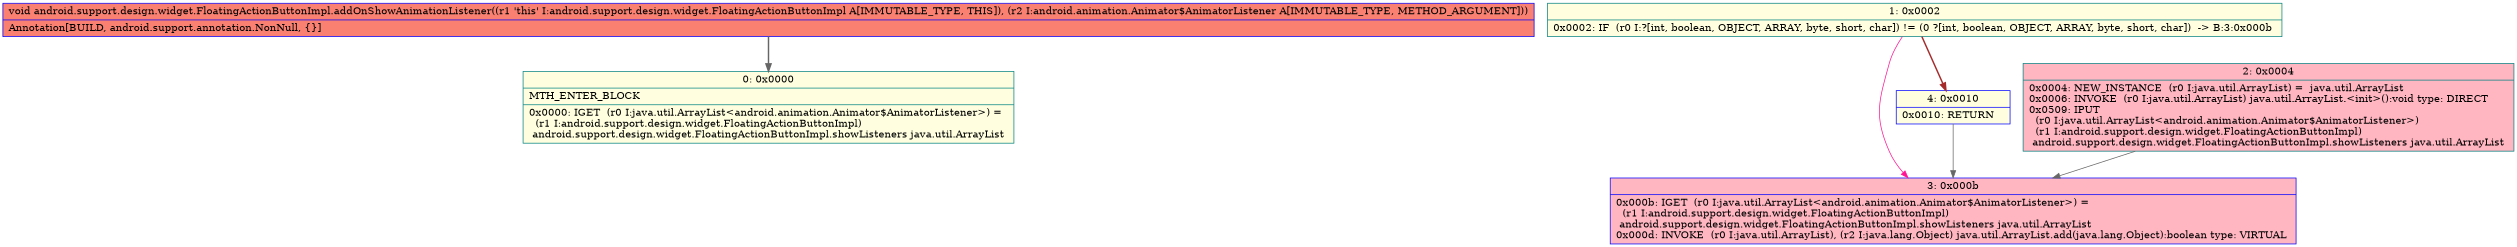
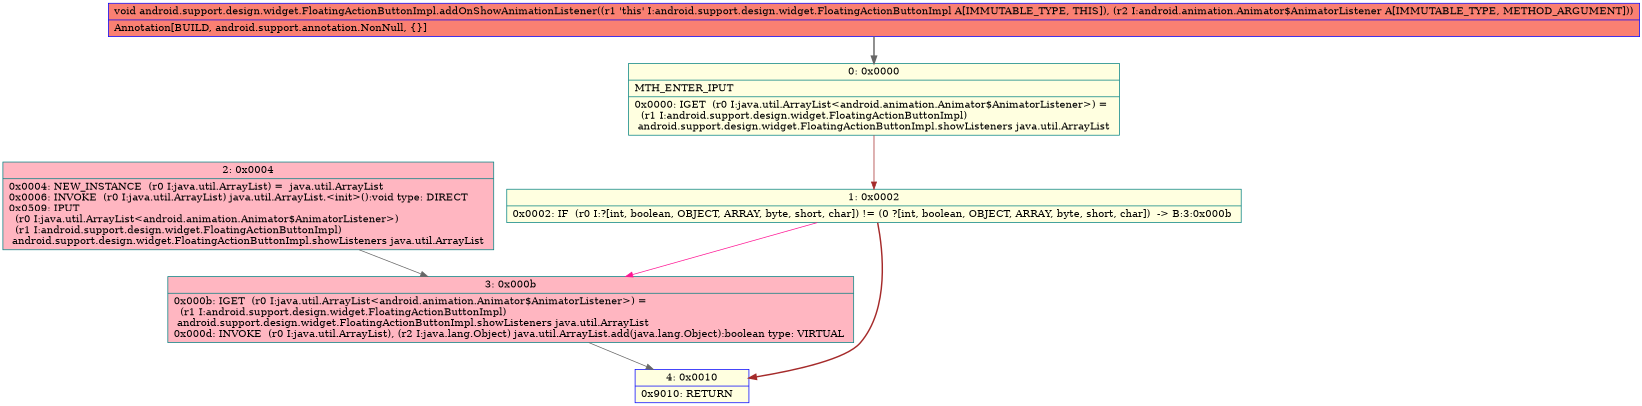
node "0: 0x0000": text "MTH_ENTER_BLOCK" -> "MTH_ENTER_IPUT"
node "4: 0x0010": text "0x0010: RETURN" -> "0x9010: RETURN"
edge "4: 0x0010" -> "3: 0x000b": reversed
edge "0: 0x0000" -> "1: 0x0002": added
node "3: 0x000b": color blue -> teal
